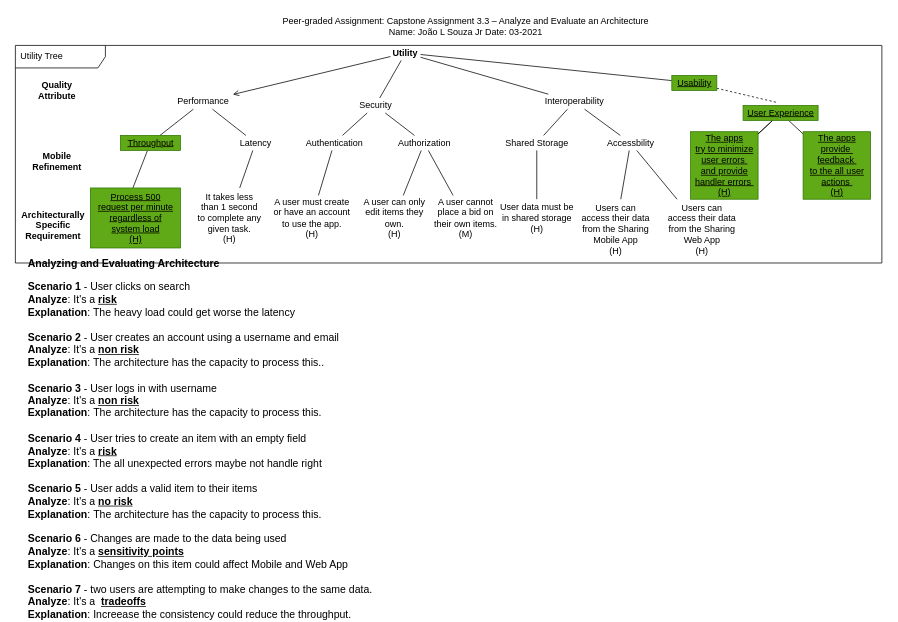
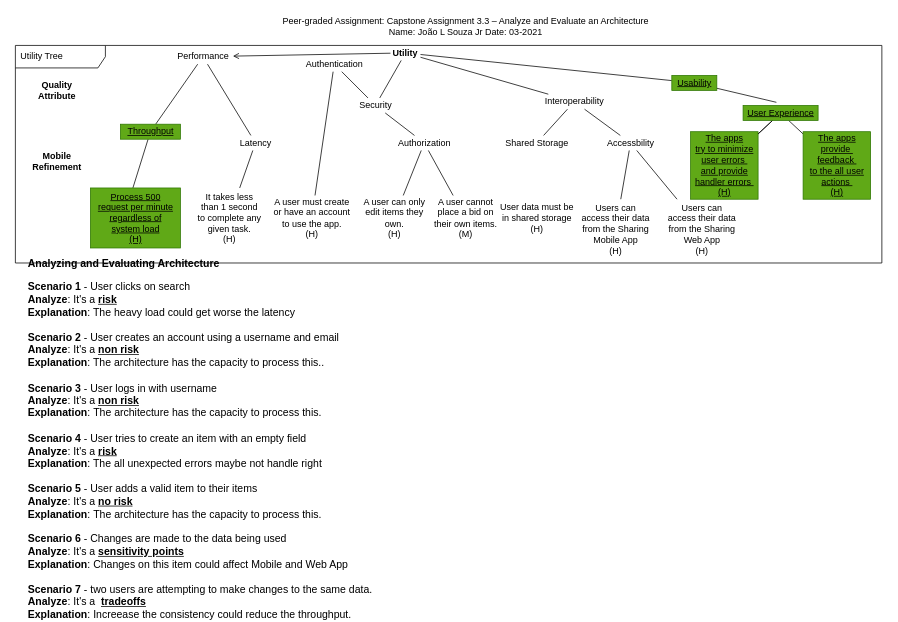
edge "Usability" -- "User Experience": style dashed -> solid
node "Performance": moved (203, 102) -> (203, 57)
node "Throughput": moved (150, 143) -> (150, 132)
node "Authentication": moved (334, 143) -> (334, 64)
edge "Shared Storage" -- "User data must be in shared storage (H)": removed
node "Architecturally Specific Requirement": removed
